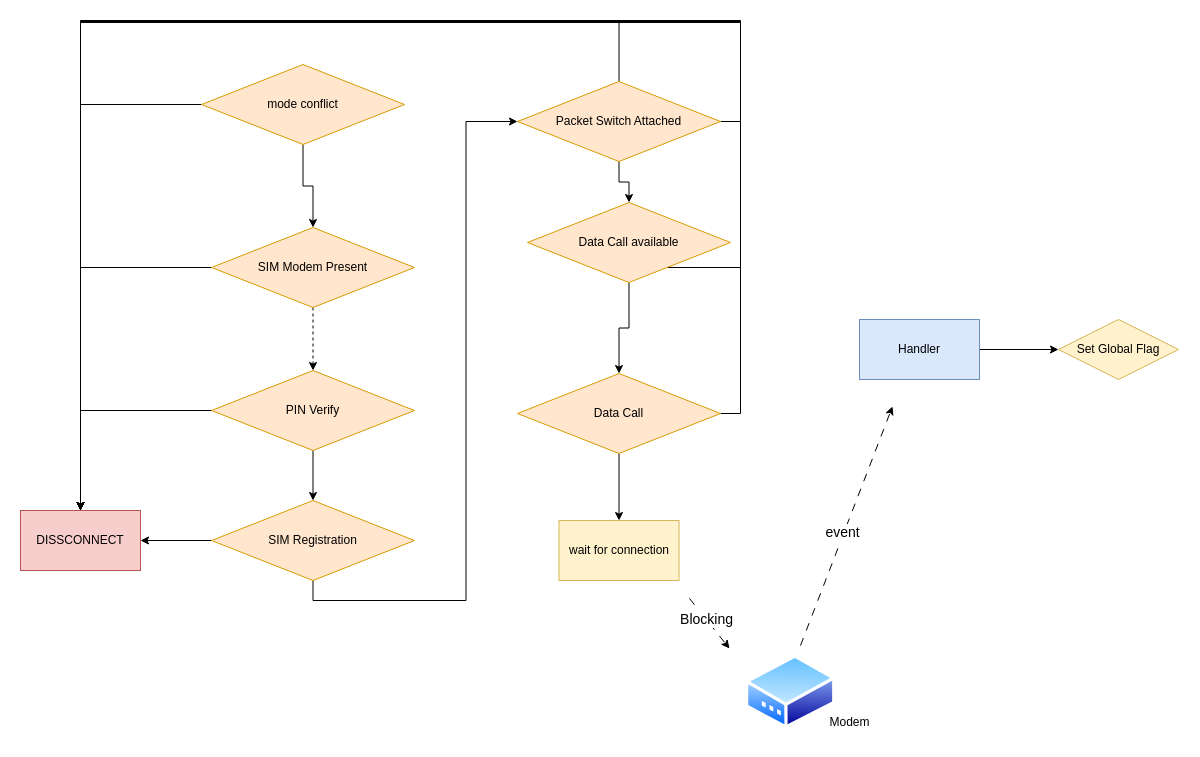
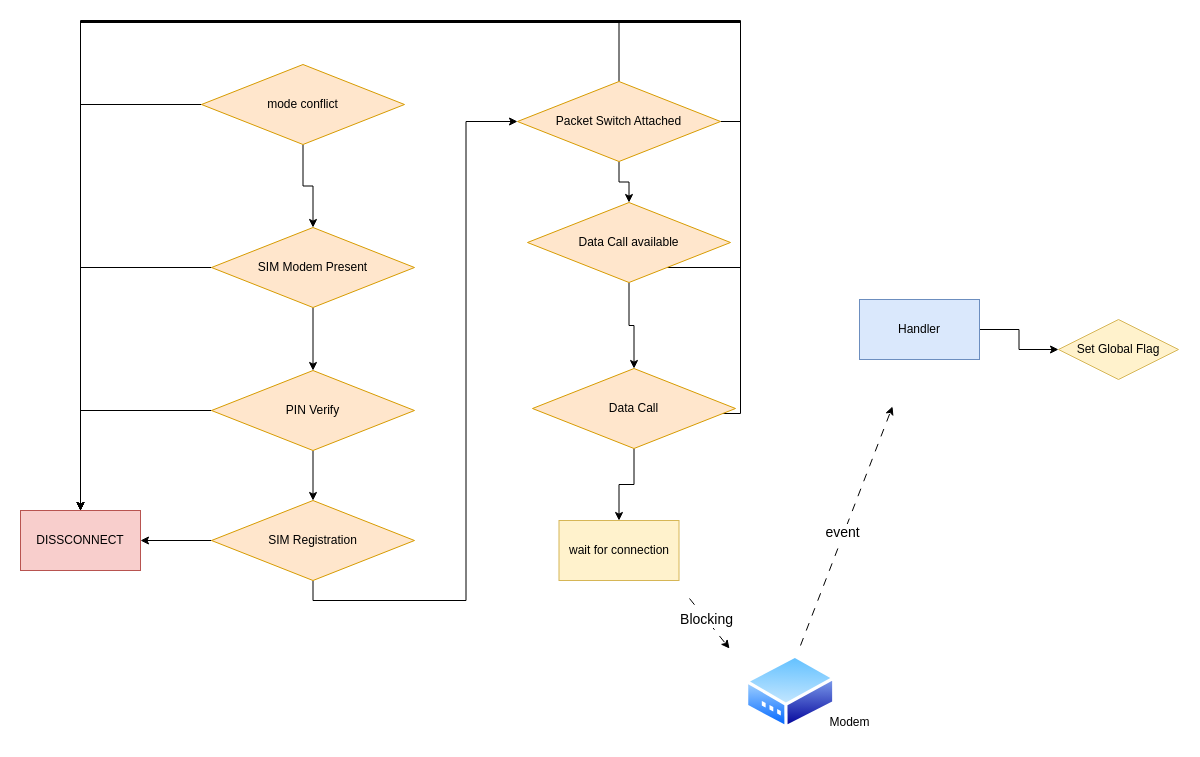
edge "SIM Modem Present" -> "PIN Verify": style dashed -> solid
node "Handler": moved (920, 350) -> (920, 330)
node "Data Call": moved (619, 414) -> (634, 409)
